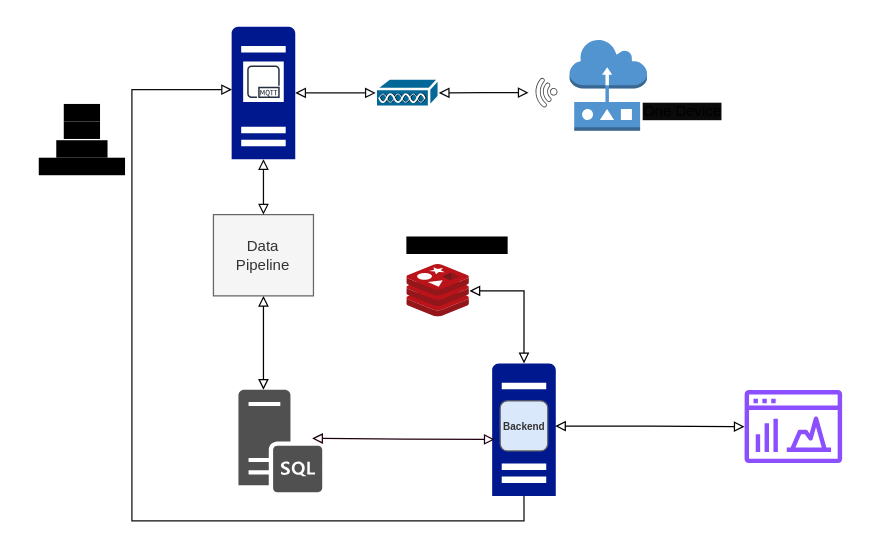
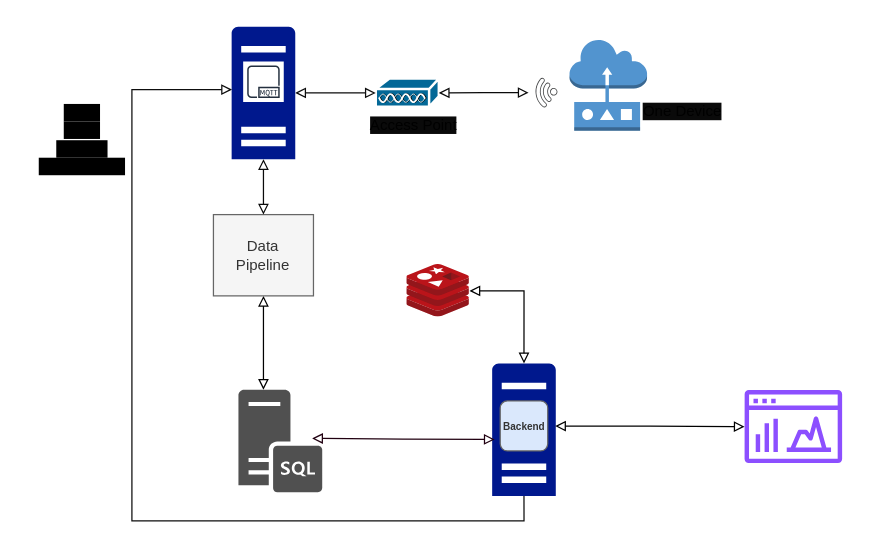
node "Access Point": added
node "Cache Server": removed
